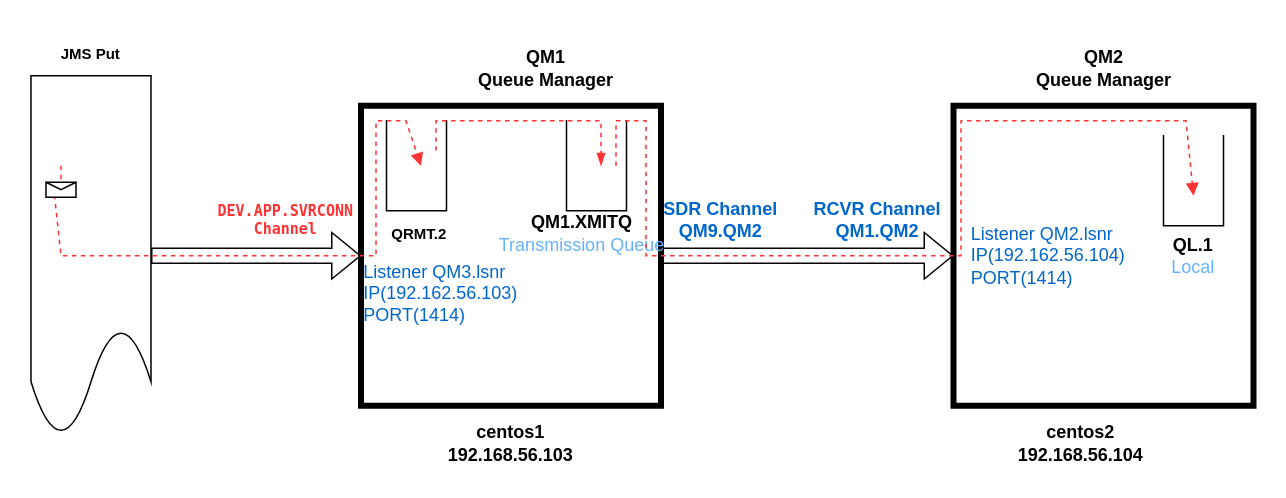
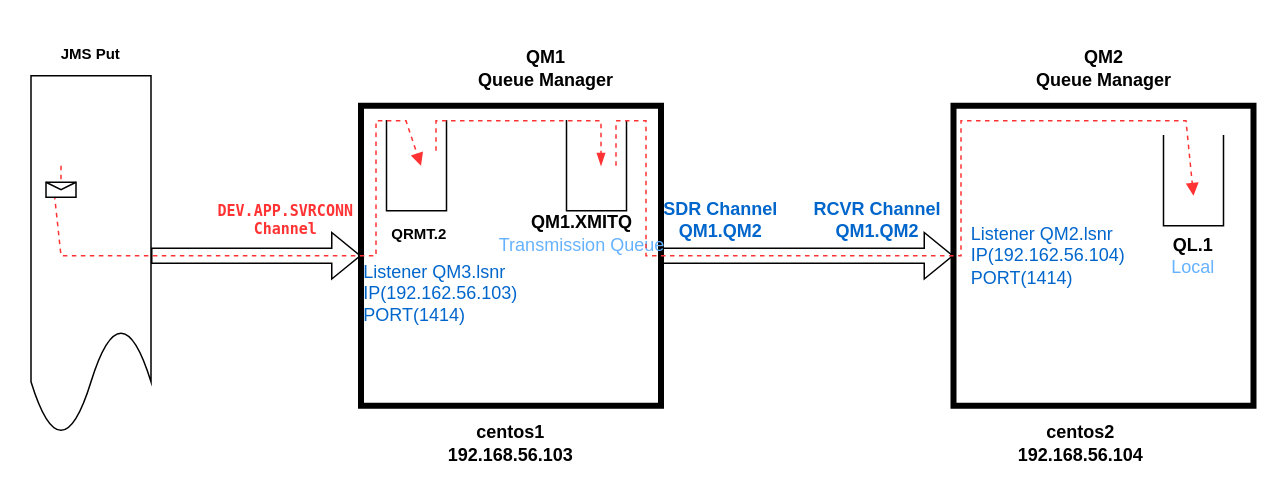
node "SDR Channel QM9.QM2": label "SDR Channel QM9.QM2" -> "SDR Channel QM1.QM2"
